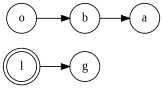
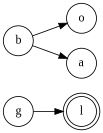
edge "o" -> "b": reversed
edge "l" -> "g": reversed
